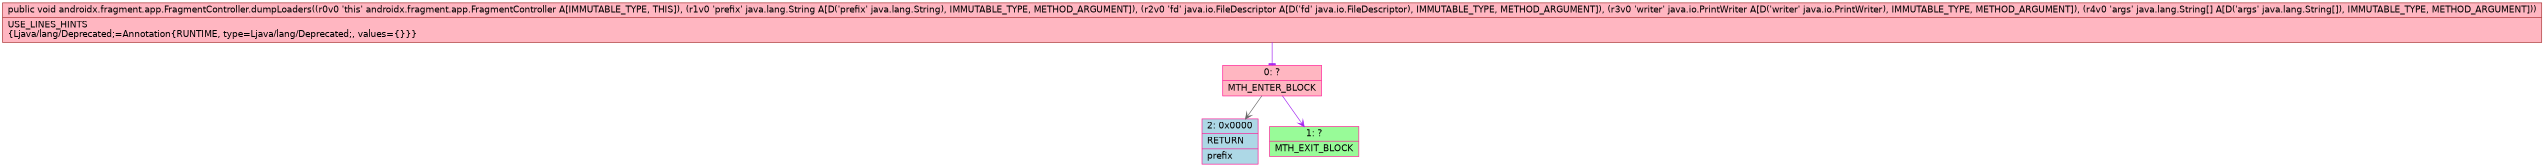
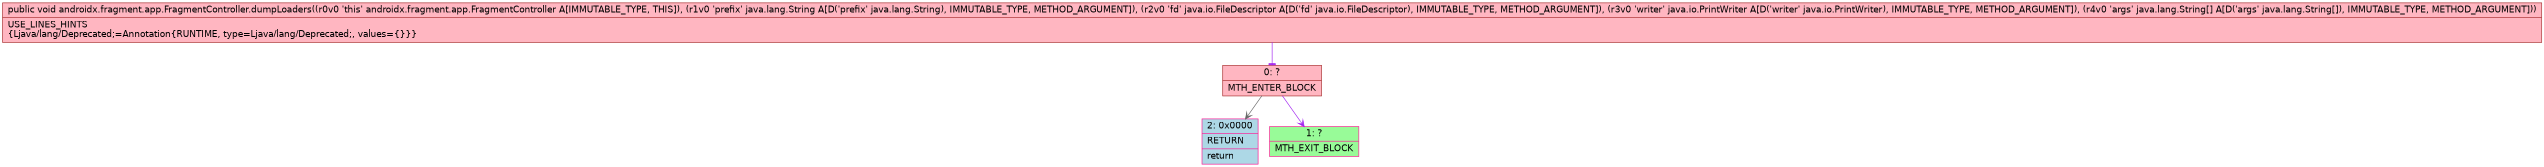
node "0: ?": color deeppink -> brown
node "2: 0x0000": text "prefix" -> "return"
